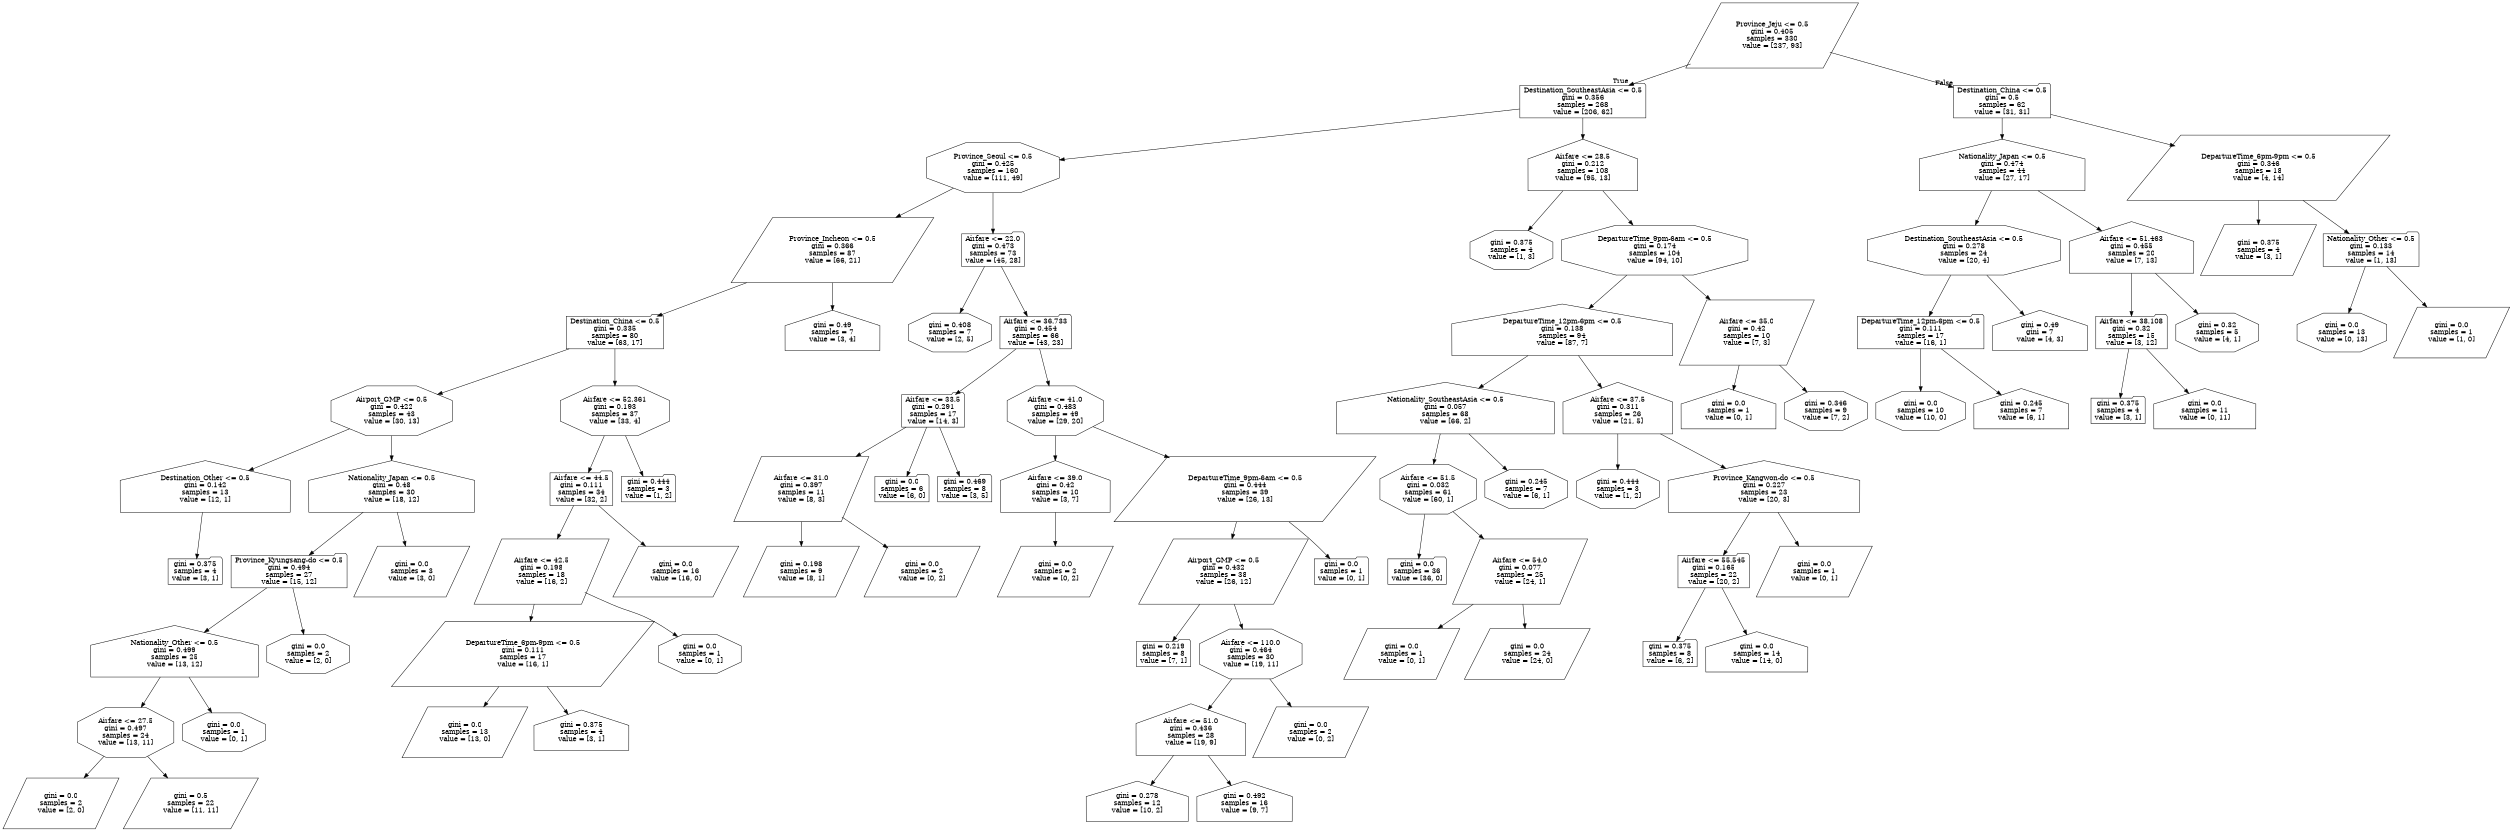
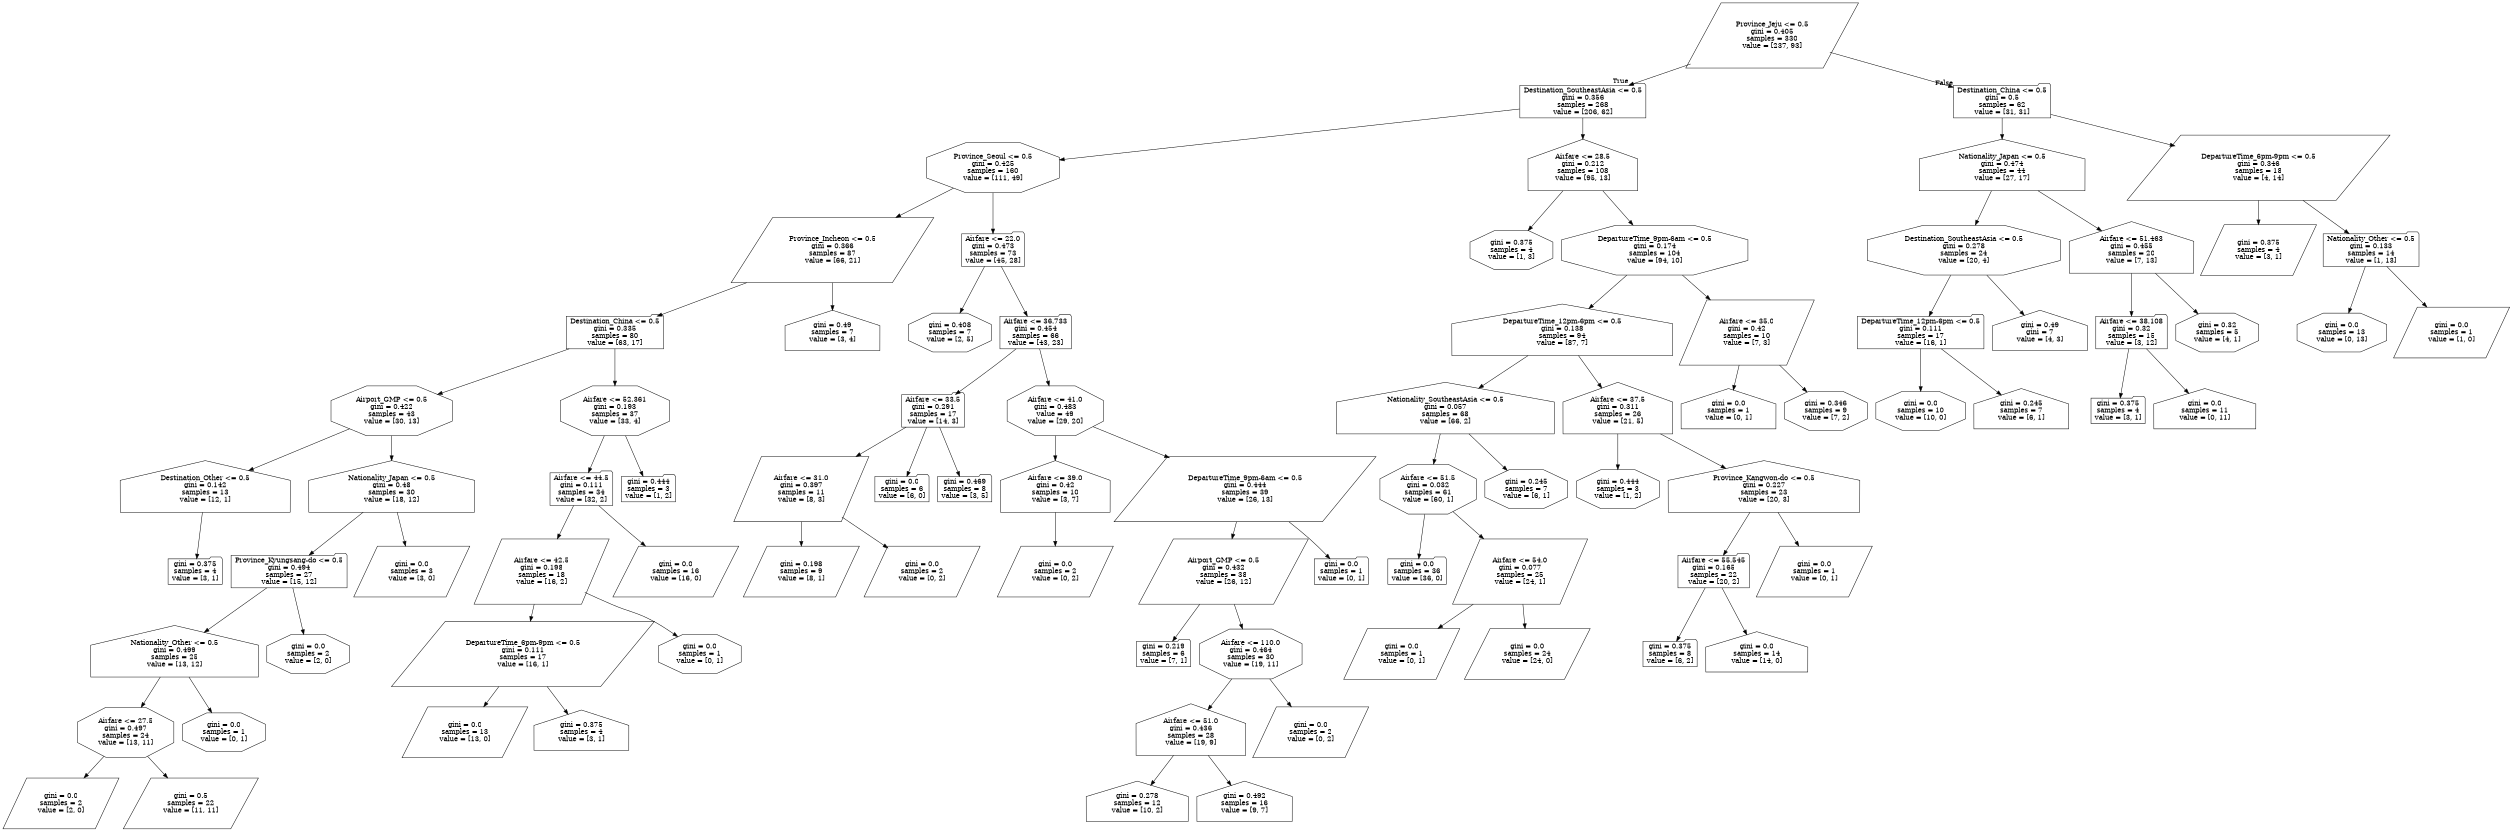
node "Airfare <= 41.0 gini = 0.483 samples = 49 value = [29, 20]": label "Airfare <= 41.0 gini = 0.483 samples = 49 value = [29, 20]" -> "Airfare <= 41.0 gini = 0.483 value = 49 value = [29, 20]"
node "gini = 0.219 samples = 8 value = [7, 1]": label "gini = 0.219 samples = 8 value = [7, 1]" -> "gini = 0.219 samples = 6 value = [7, 1]"
